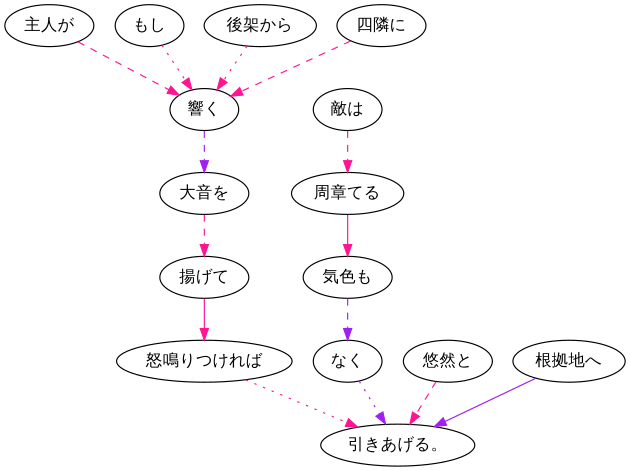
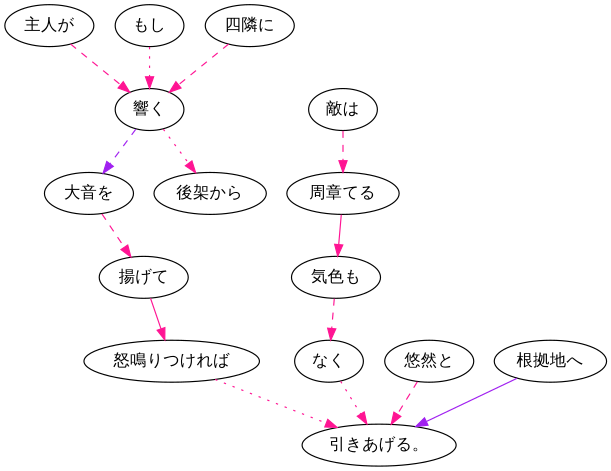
edge "後架から" -> "響く": reversed
edge "気色も" -> "なく": color purple -> deeppink
edge "なく" -> "引きあげる。": color purple -> deeppink
